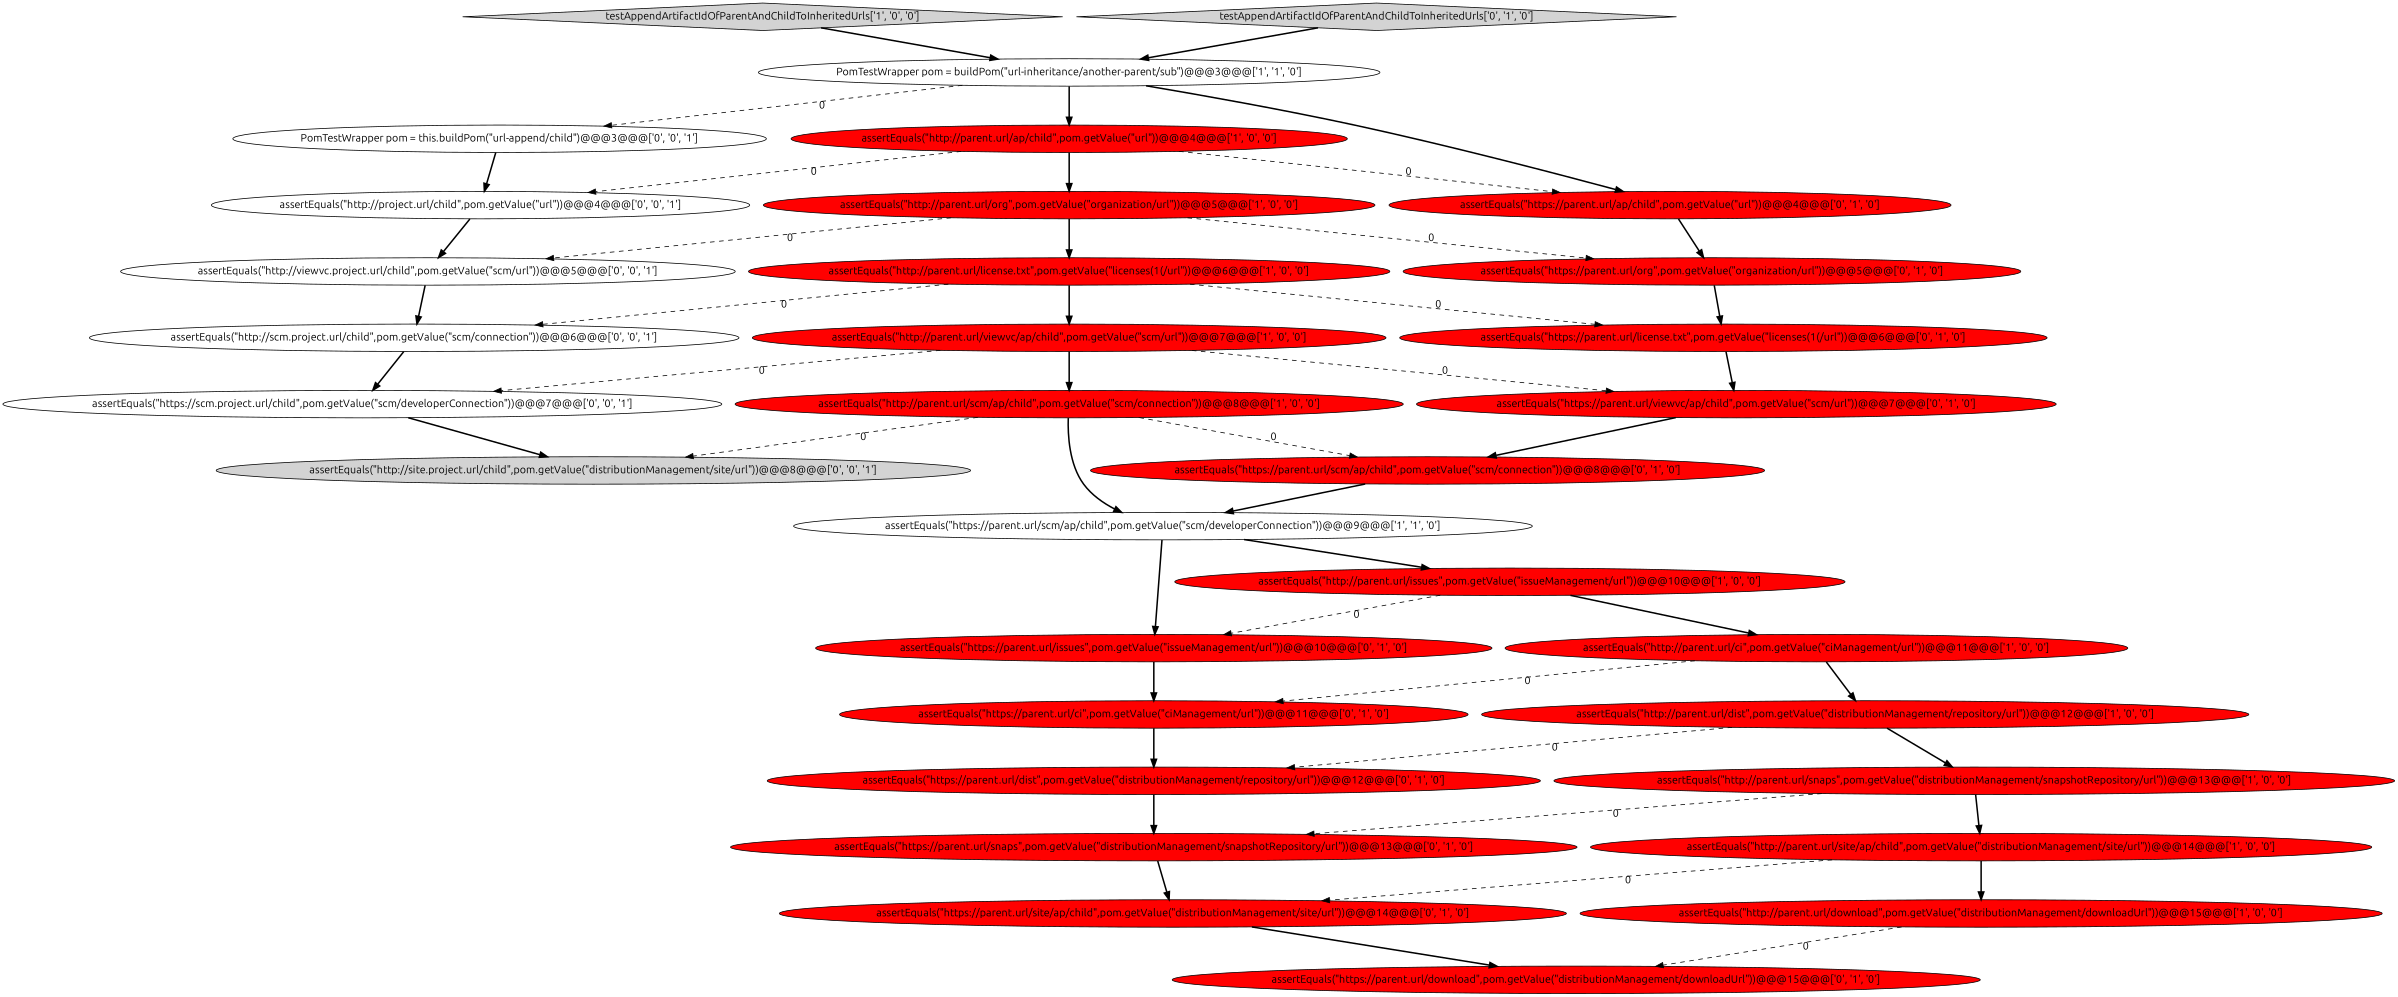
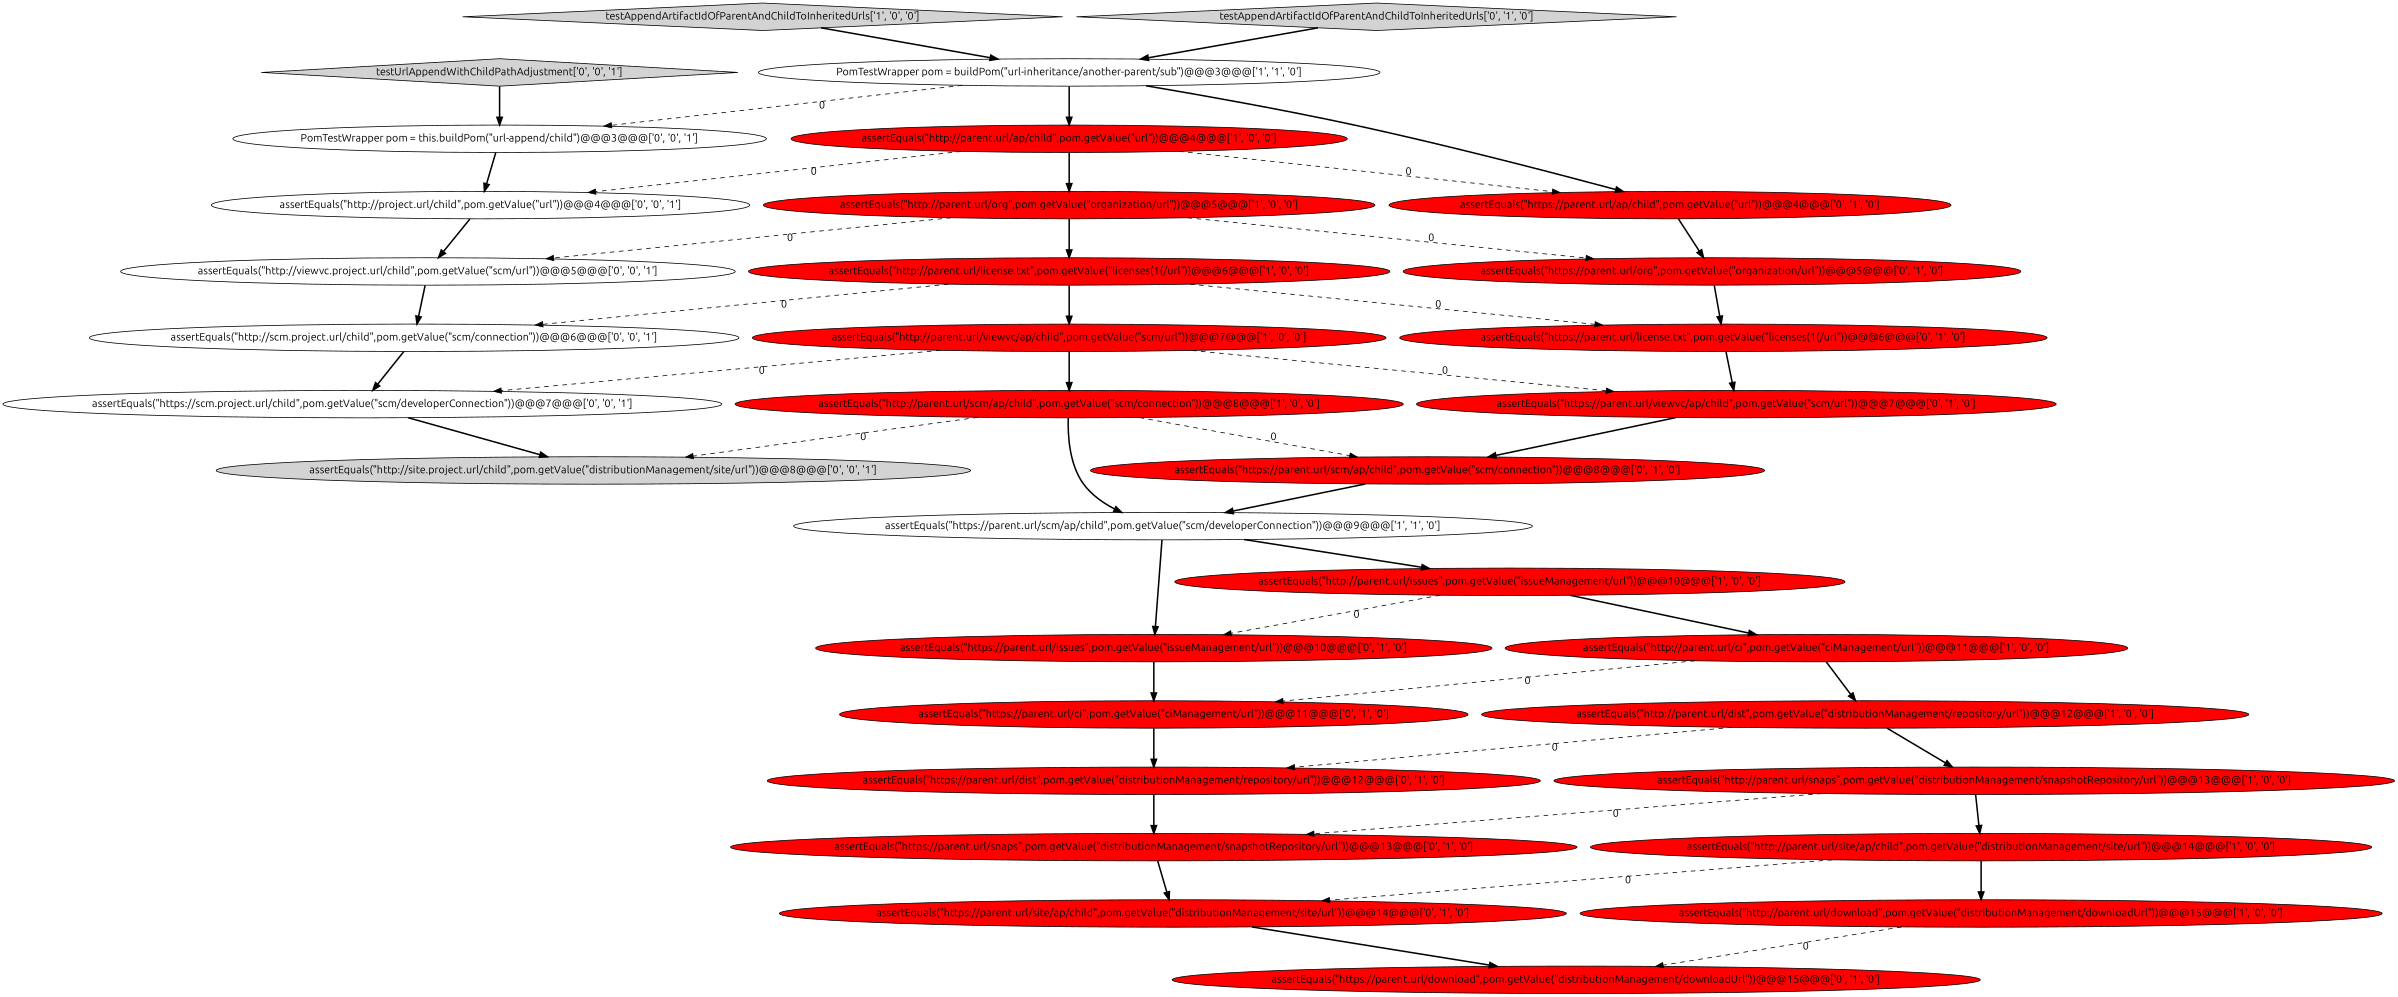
node "testUrlAppendWithChildPathAdjustment['0', '0', '1']": added
